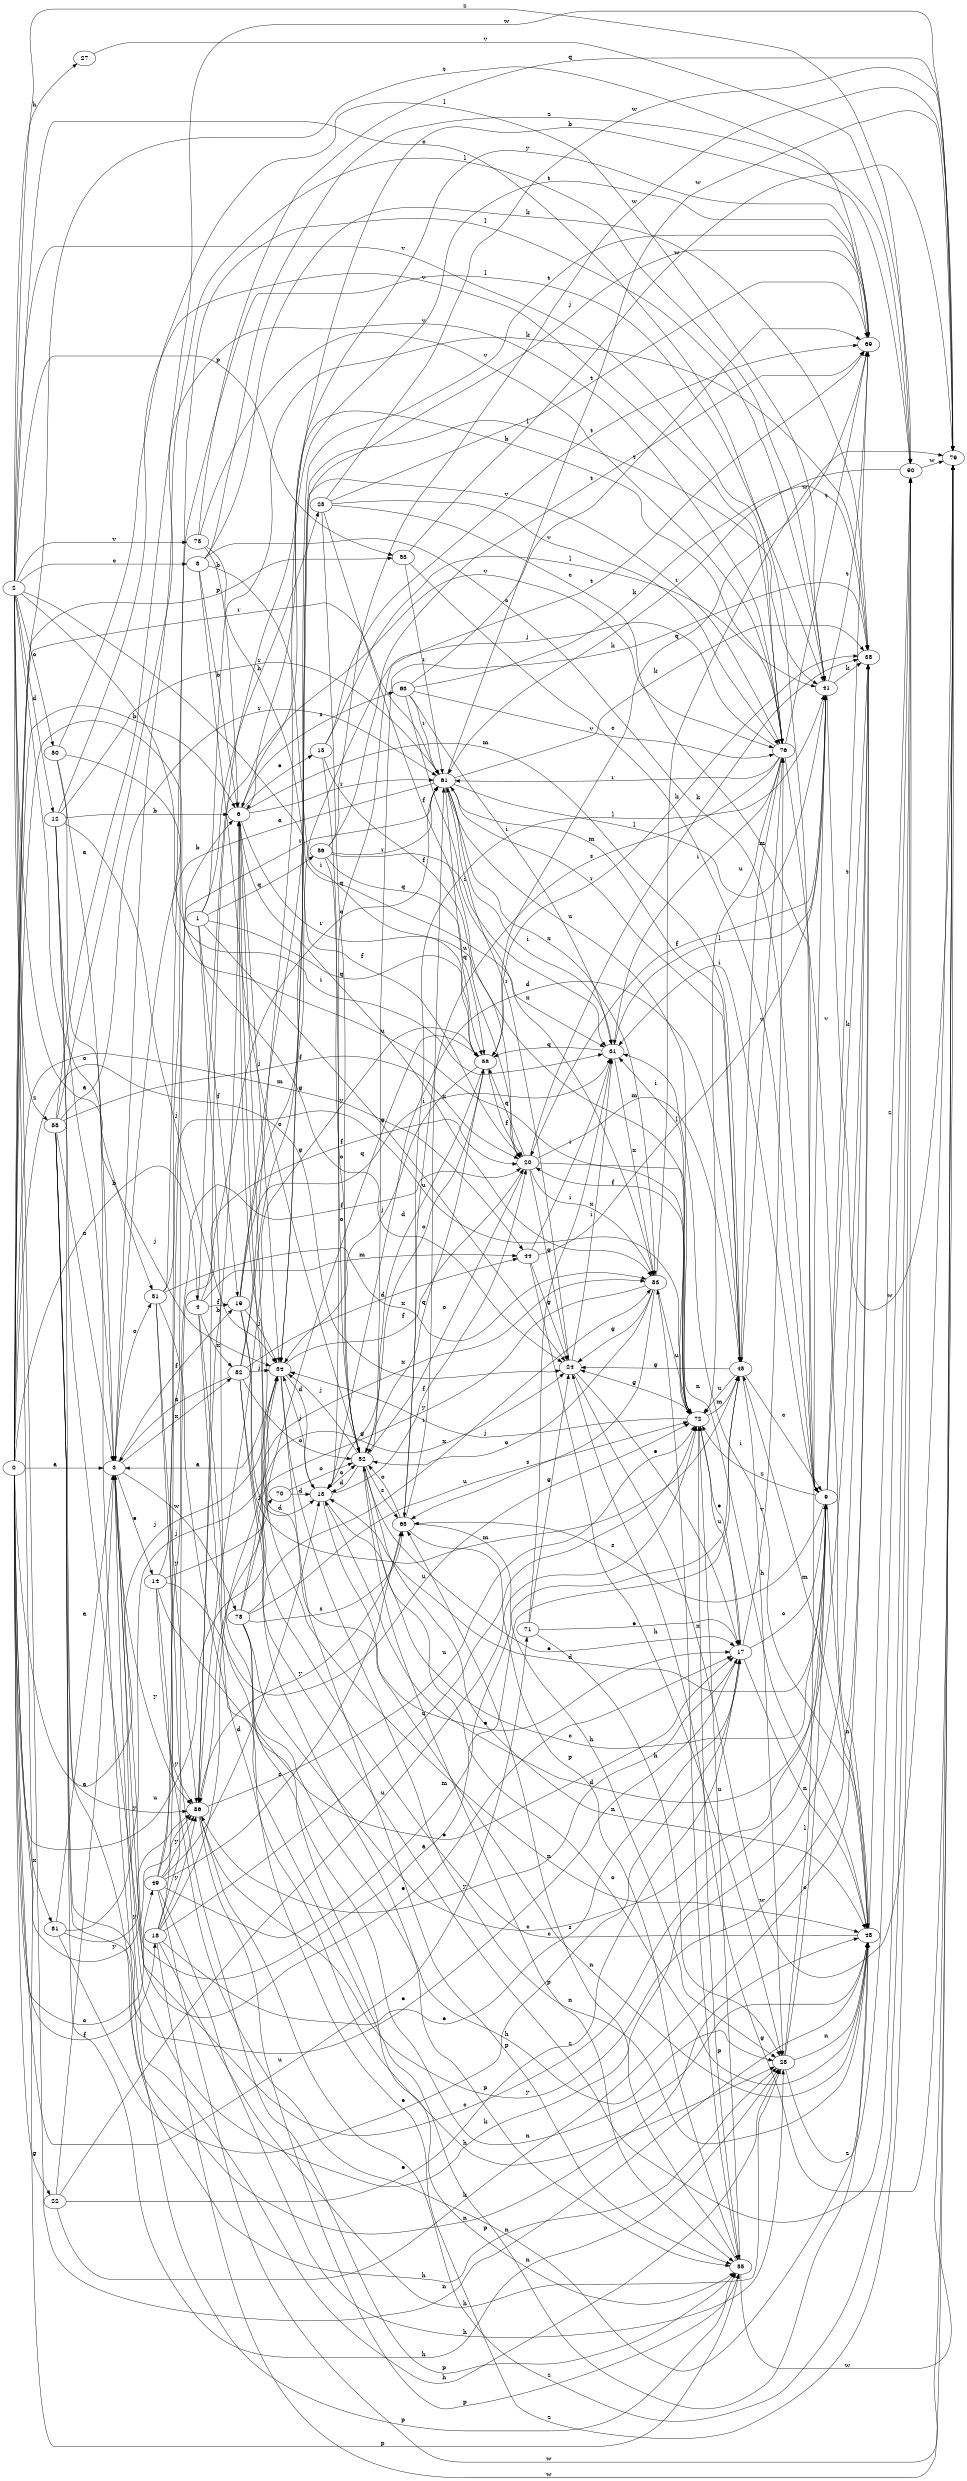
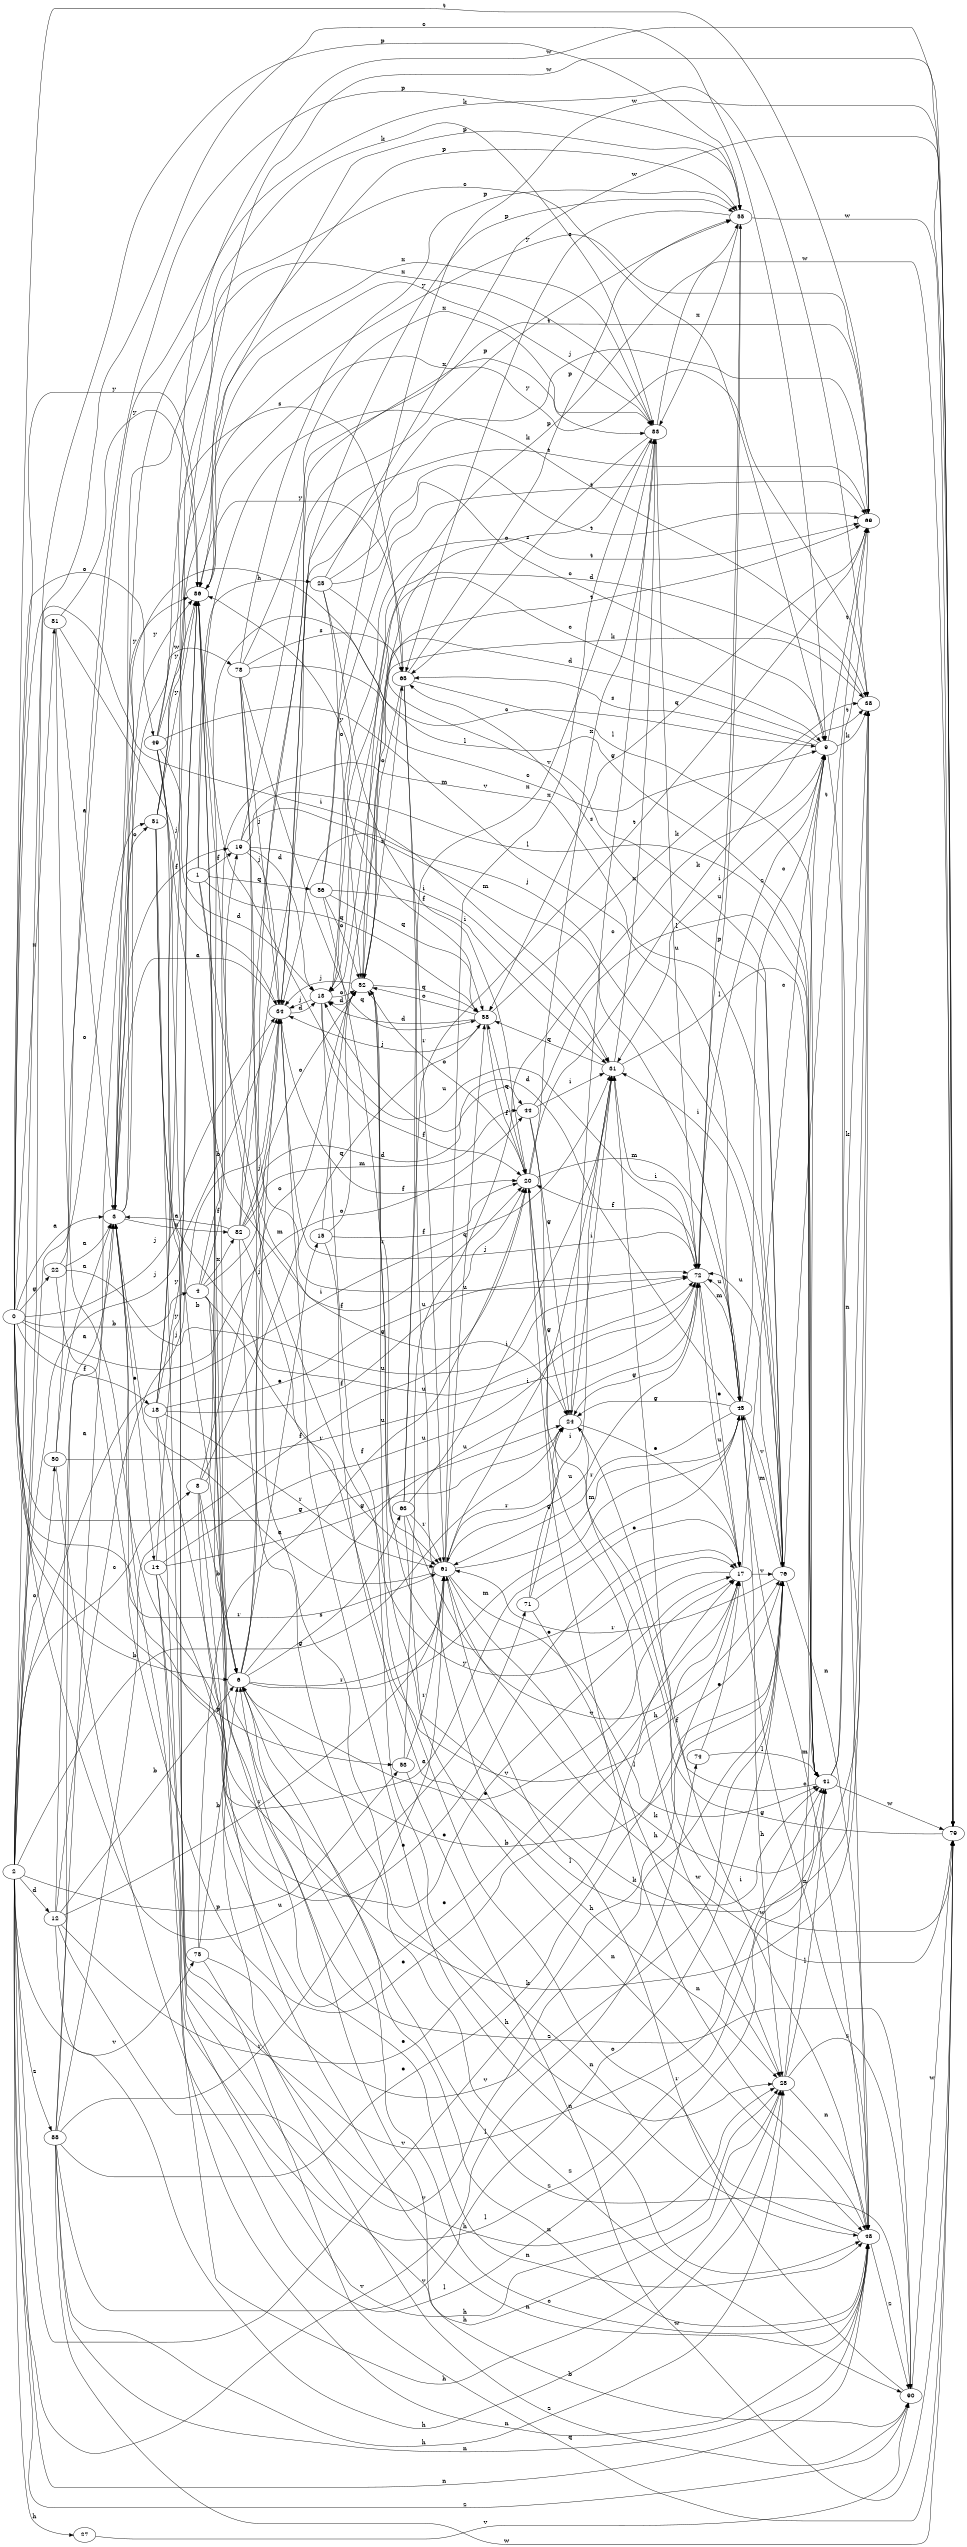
edge "76" -> "48": label "v" -> "n"
node "70": removed
node "74": added
edge "3" -> "38": now "3" -> "83"
